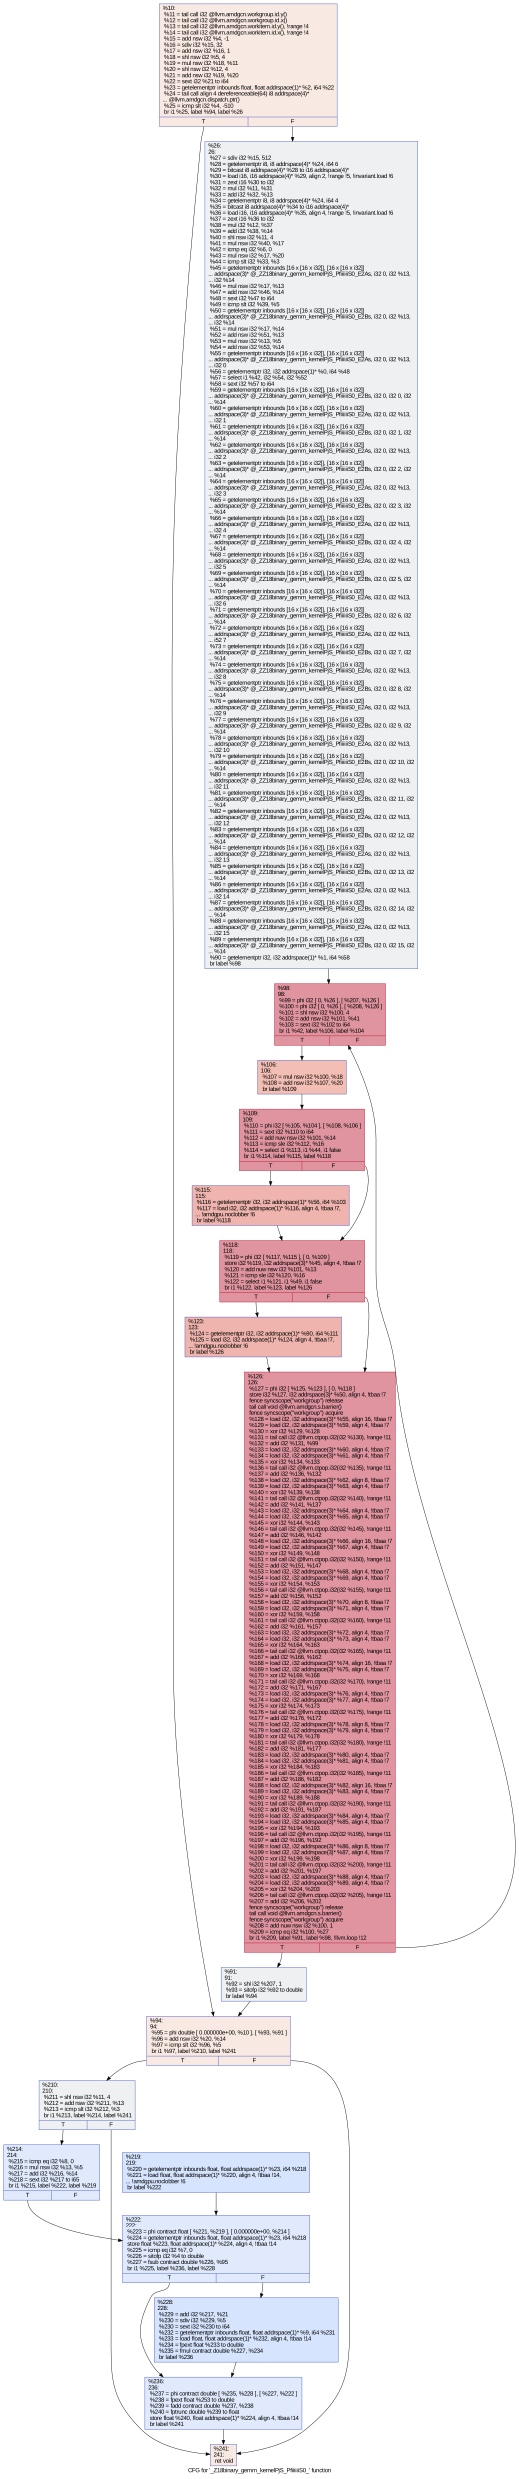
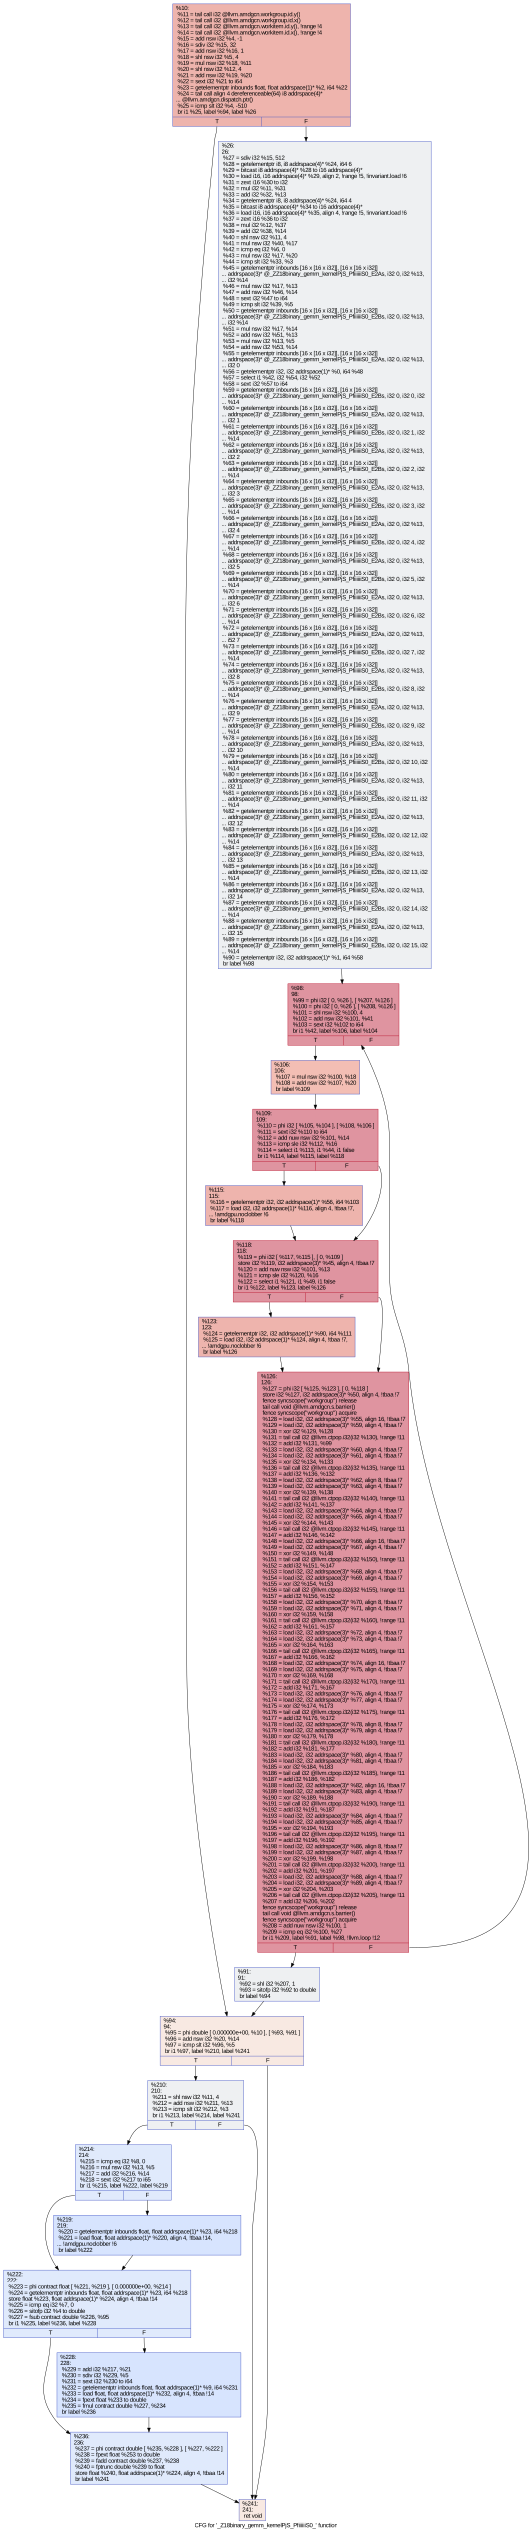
node "%10:": fillcolor #efcebd70 -> #d8564670
edge "%214:" -> "%219:": added
node "%228:": text "%230 = sext i32 %230 to i64" -> "%231 = sext i32 %230 to i64"
